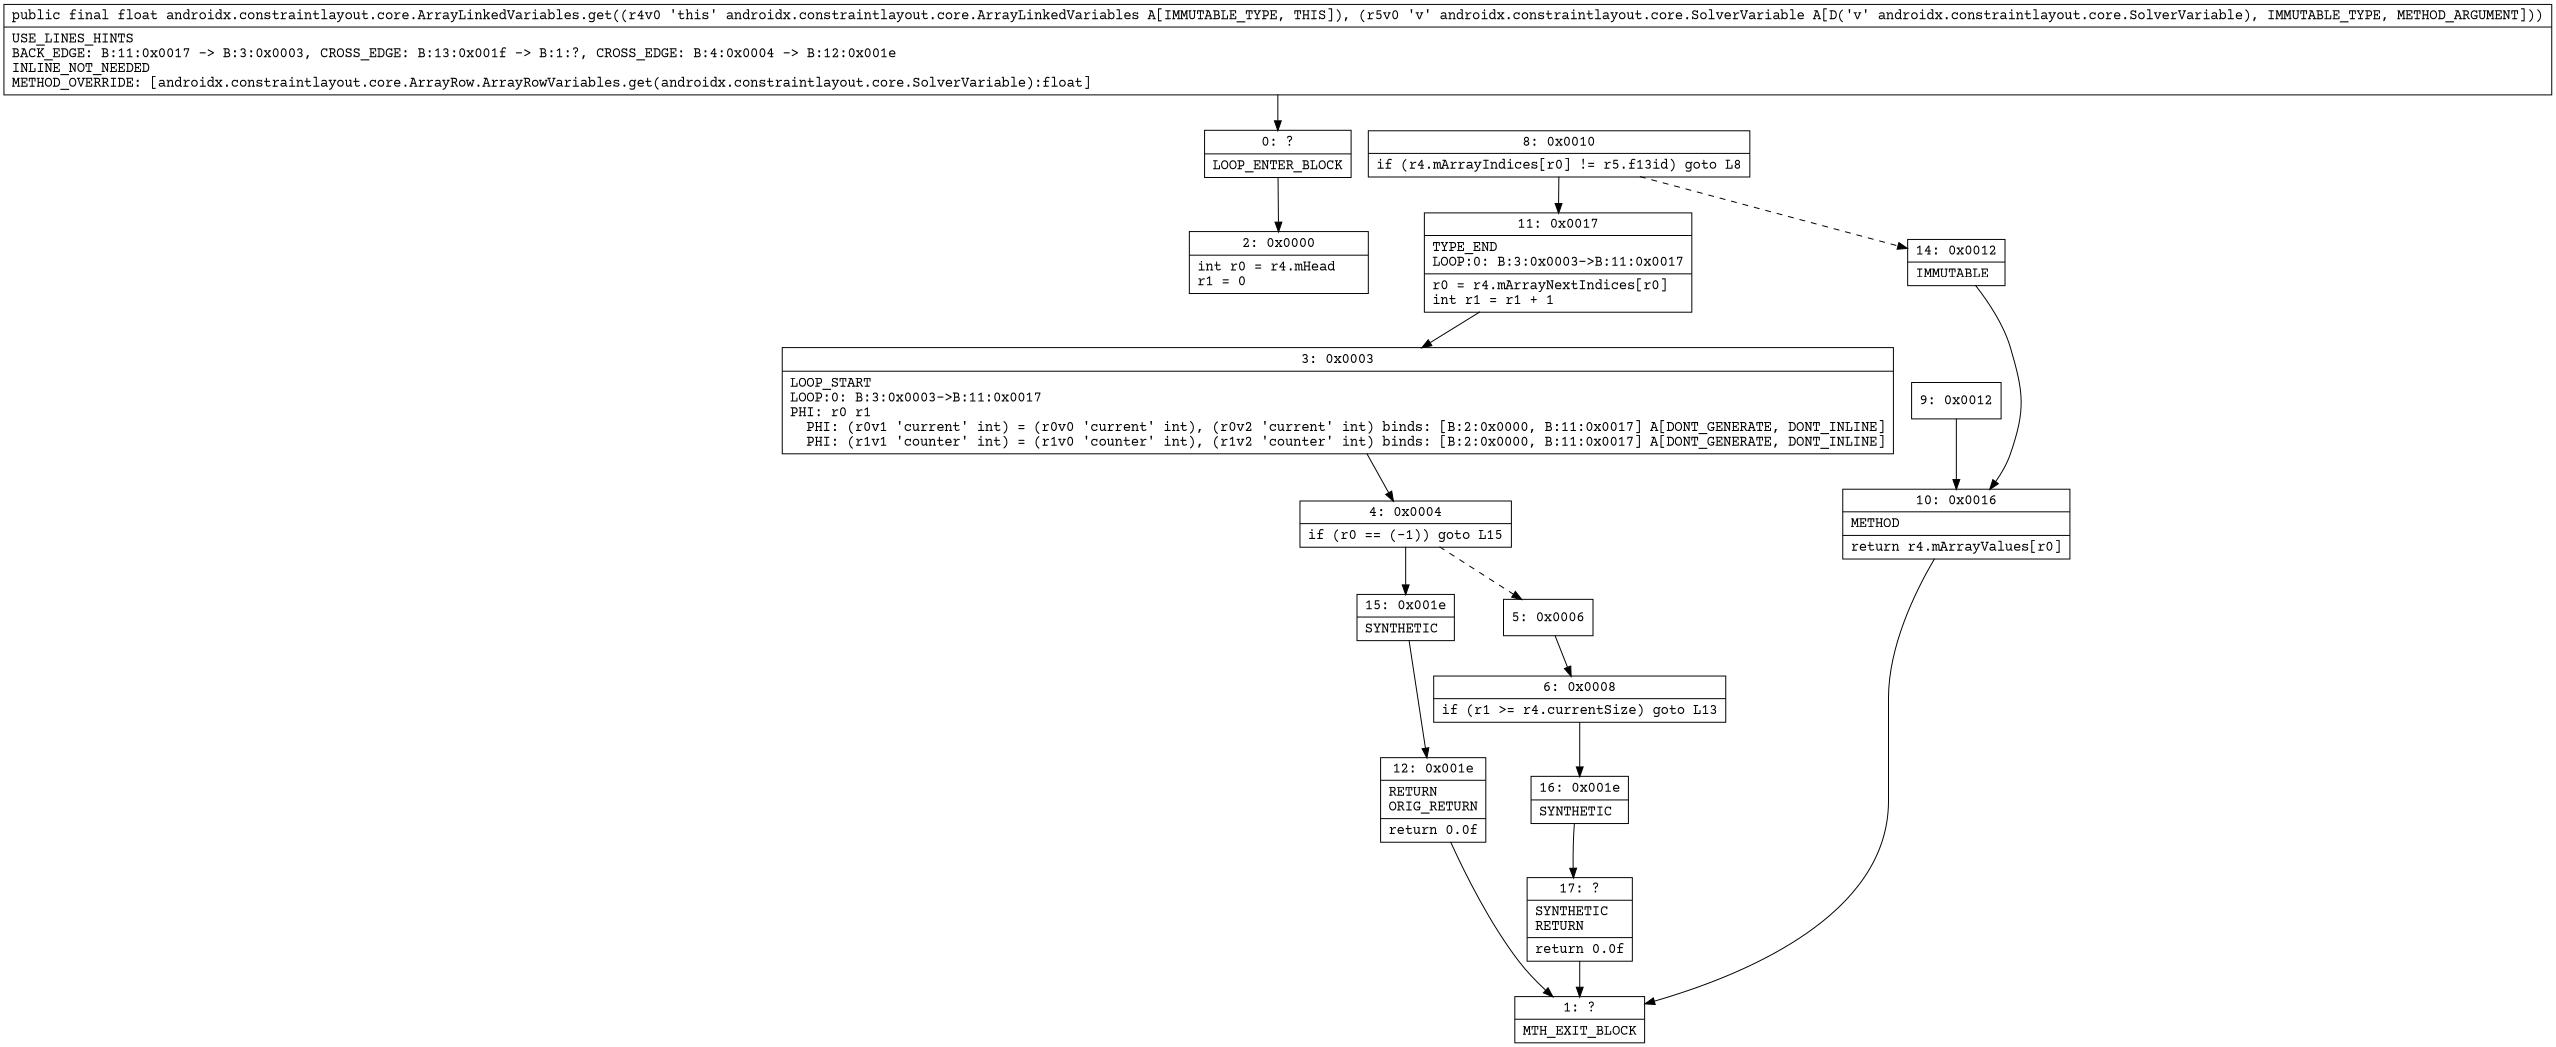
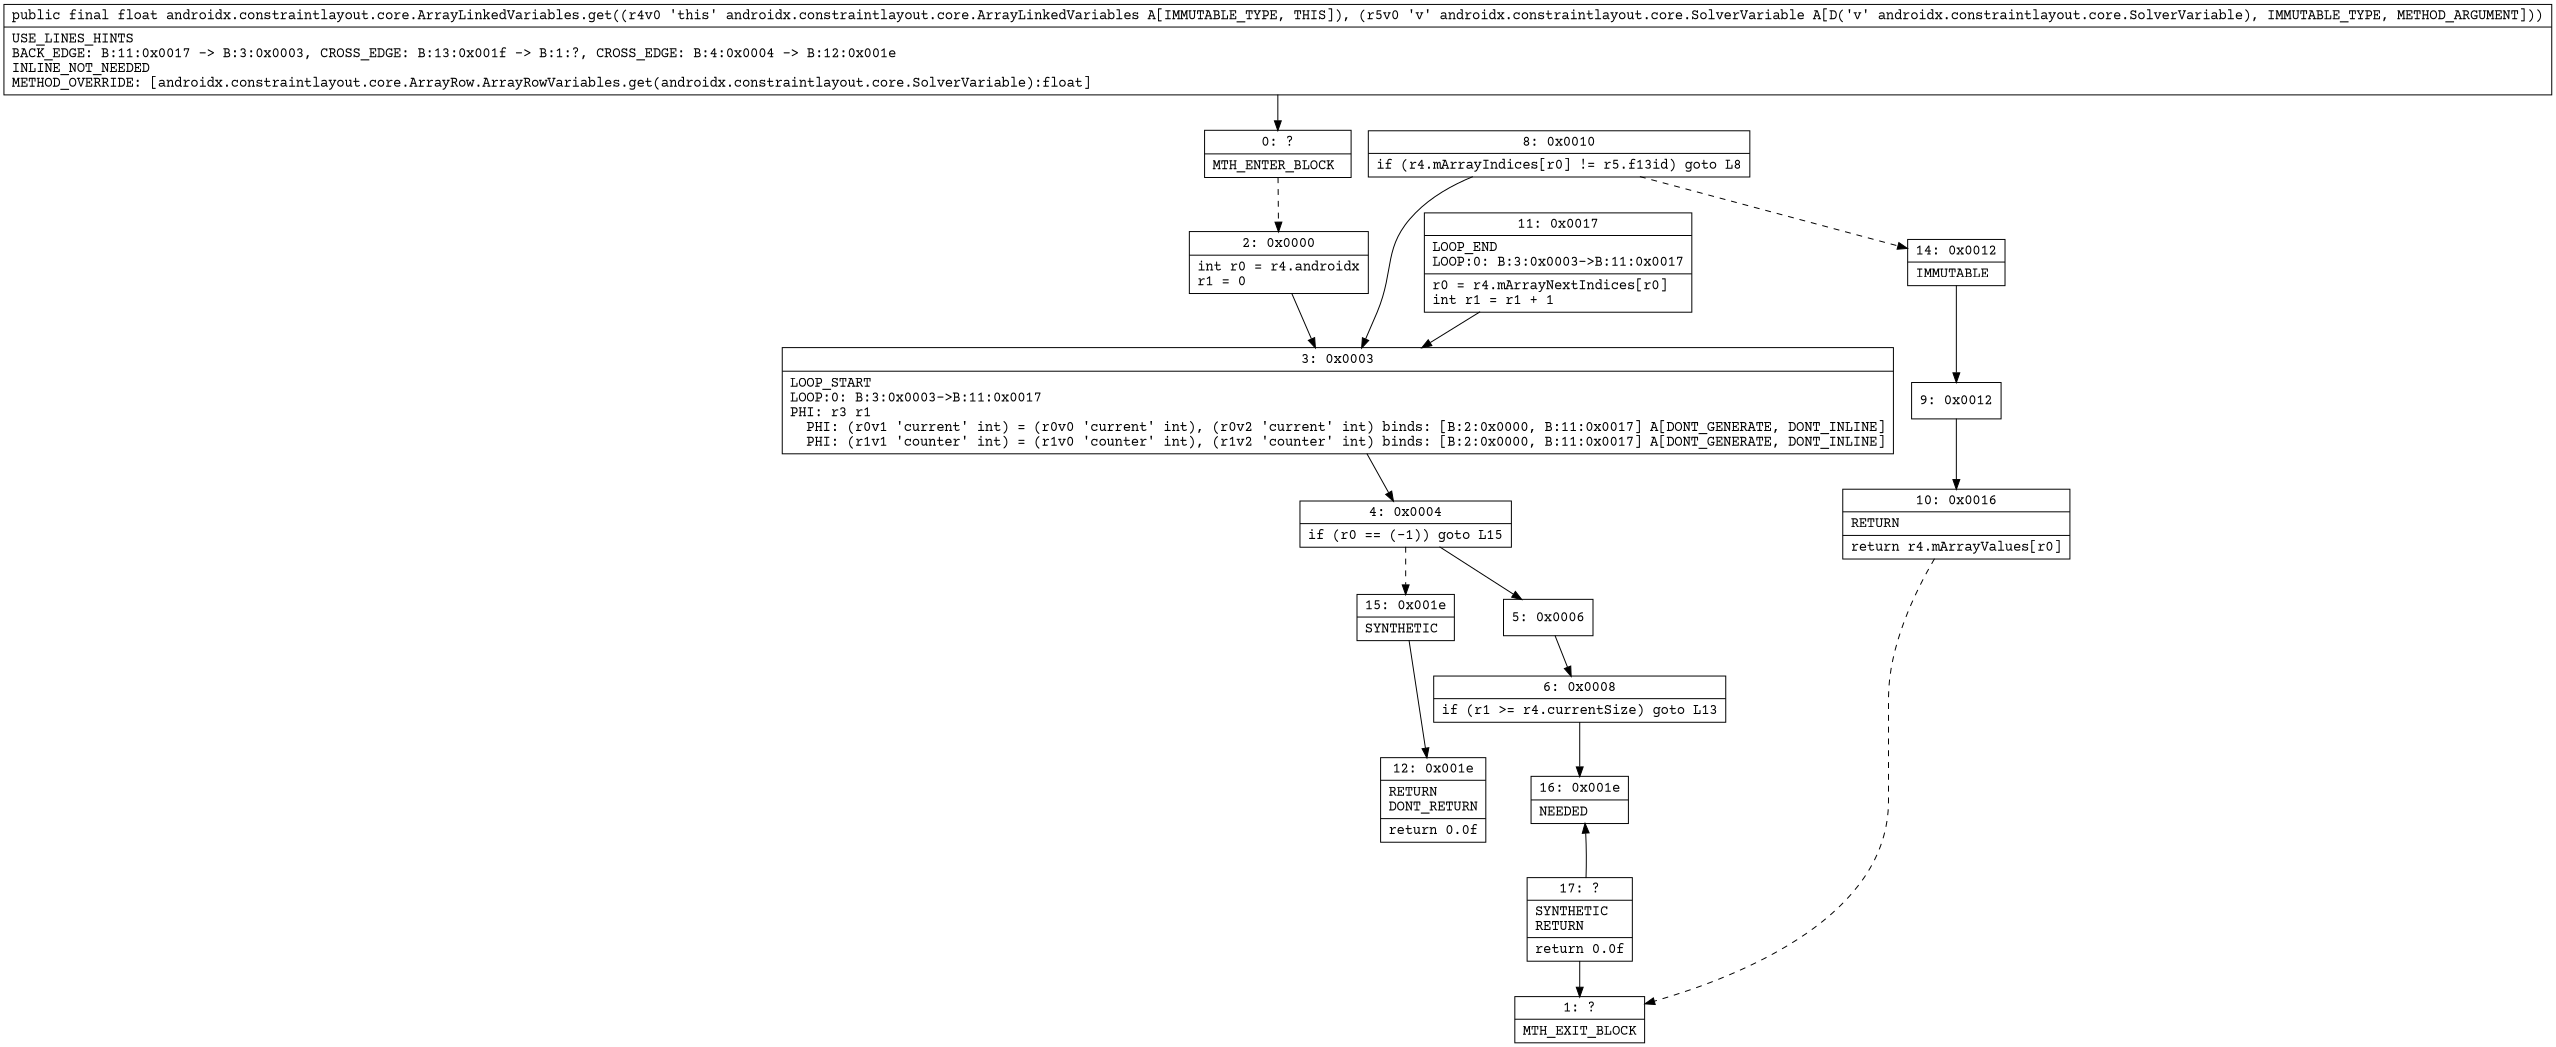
node "0: ?": text "LOOP_ENTER_BLOCK" -> "MTH_ENTER_BLOCK"
edge "8: 0x0010" -> "11: 0x0017": now "8: 0x0010" -> "3: 0x0003"
edge "0: ?" -> "2: 0x0000": style solid -> dashed
node "11: 0x0017": text "TYPE_END" -> "LOOP_END"
node "2: 0x0000": text "int r0 = r4.mHead" -> "int r0 = r4.androidx"
edge "2: 0x0000" -> "3: 0x0003": added
edge "14: 0x0012" -> "10: 0x0016": now "14: 0x0012" -> "9: 0x0012"
node "3: 0x0003": text "PHI: r0 r1" -> "PHI: r3 r1"
node "10: 0x0016": text "METHOD" -> "RETURN"
edge "4: 0x0004" -> "15: 0x001e": style solid -> dashed
edge "4: 0x0004" -> "5: 0x0006": style dashed -> solid
node "12: 0x001e": text "ORIG_RETURN" -> "DONT_RETURN"
node "16: 0x001e": text "SYNTHETIC" -> "NEEDED"
edge "10: 0x0016" -> "1: ?": style solid -> dashed
edge "16: 0x001e" -> "17: ?": reversed
edge "12: 0x001e" -> "1: ?": removed
